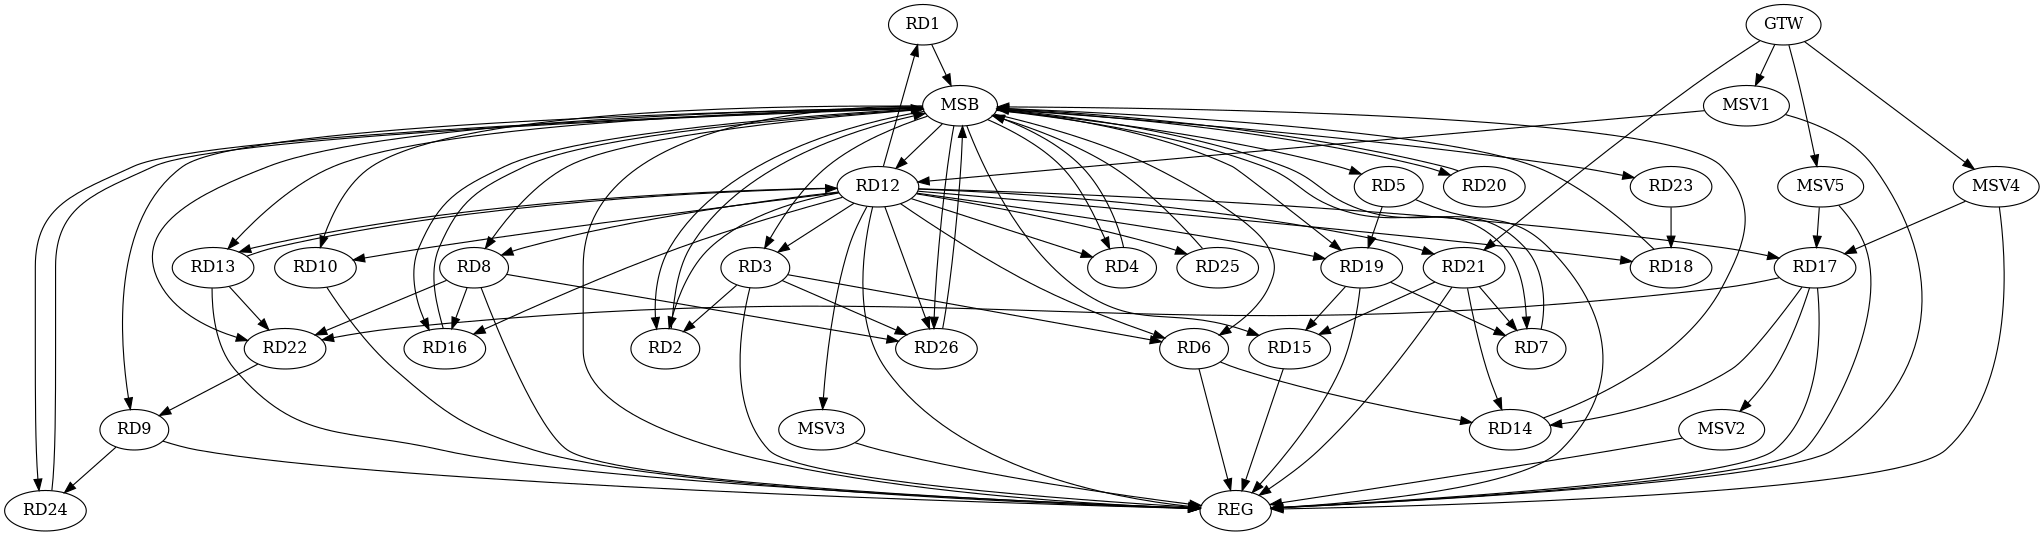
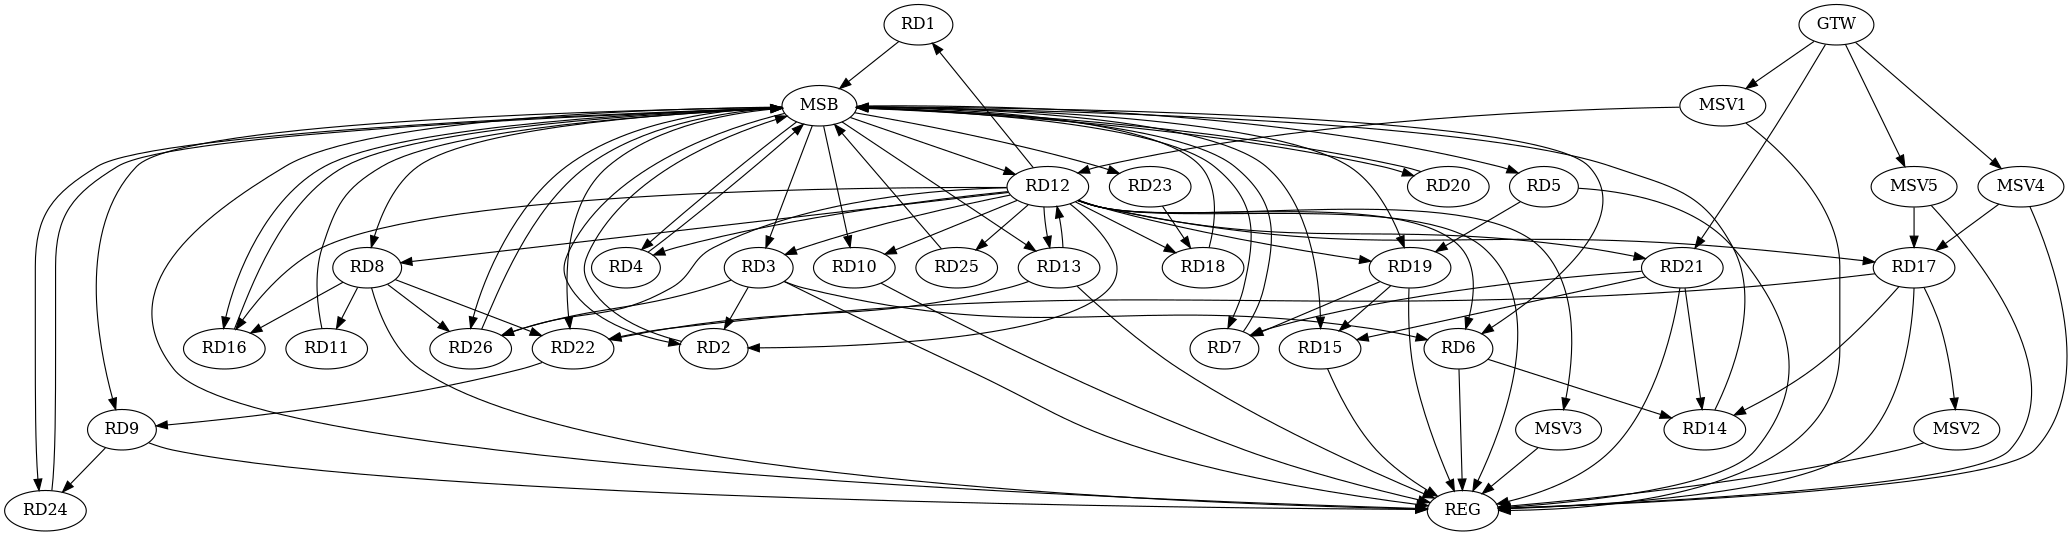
node "RD11": added
